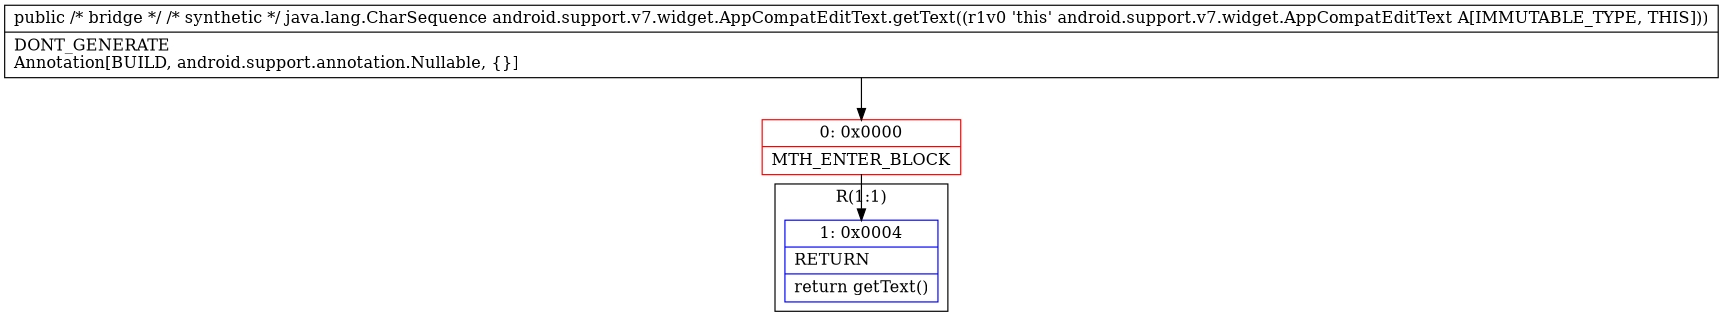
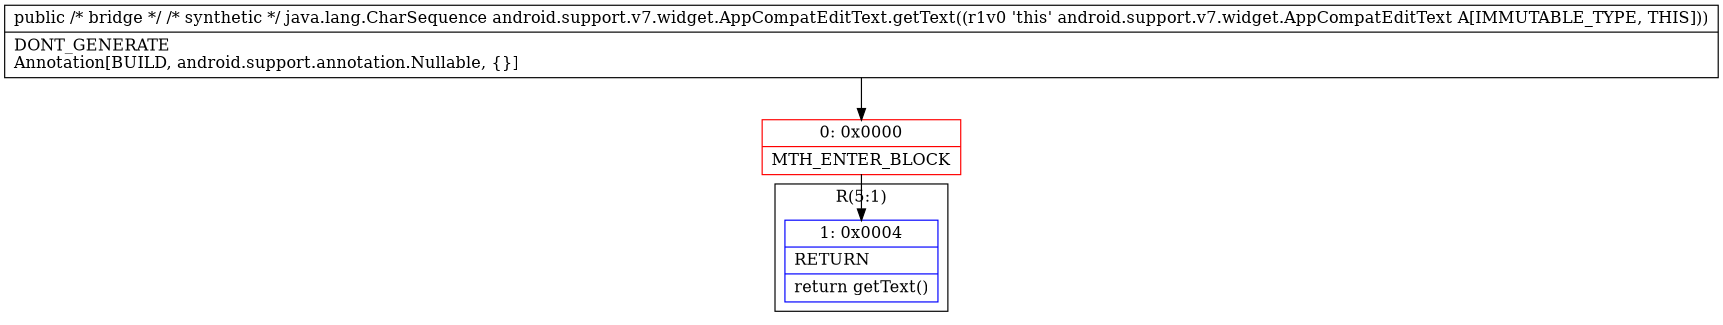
cluster "R(1:1)": label "R(1:1)" -> "R(5:1)"
